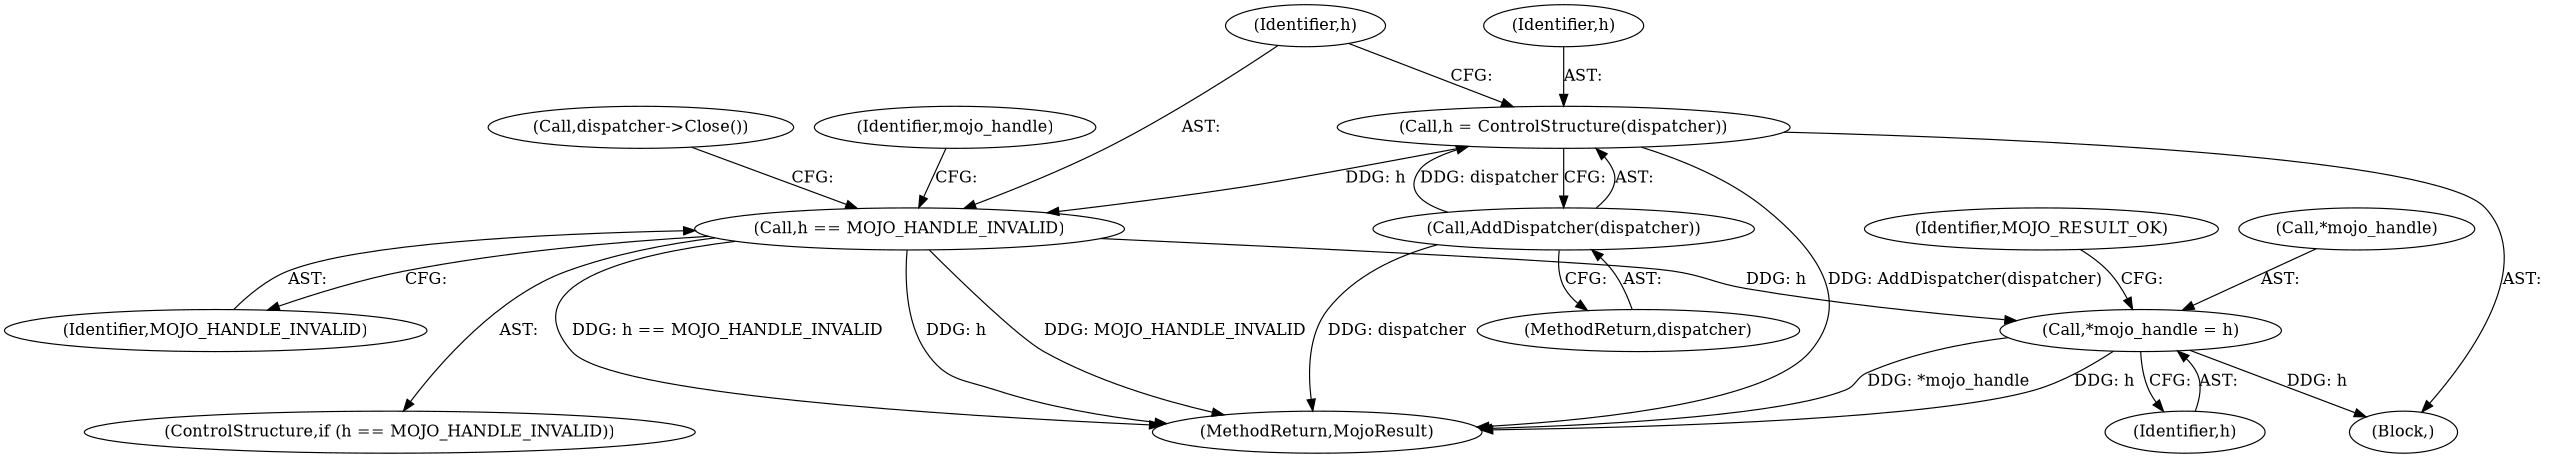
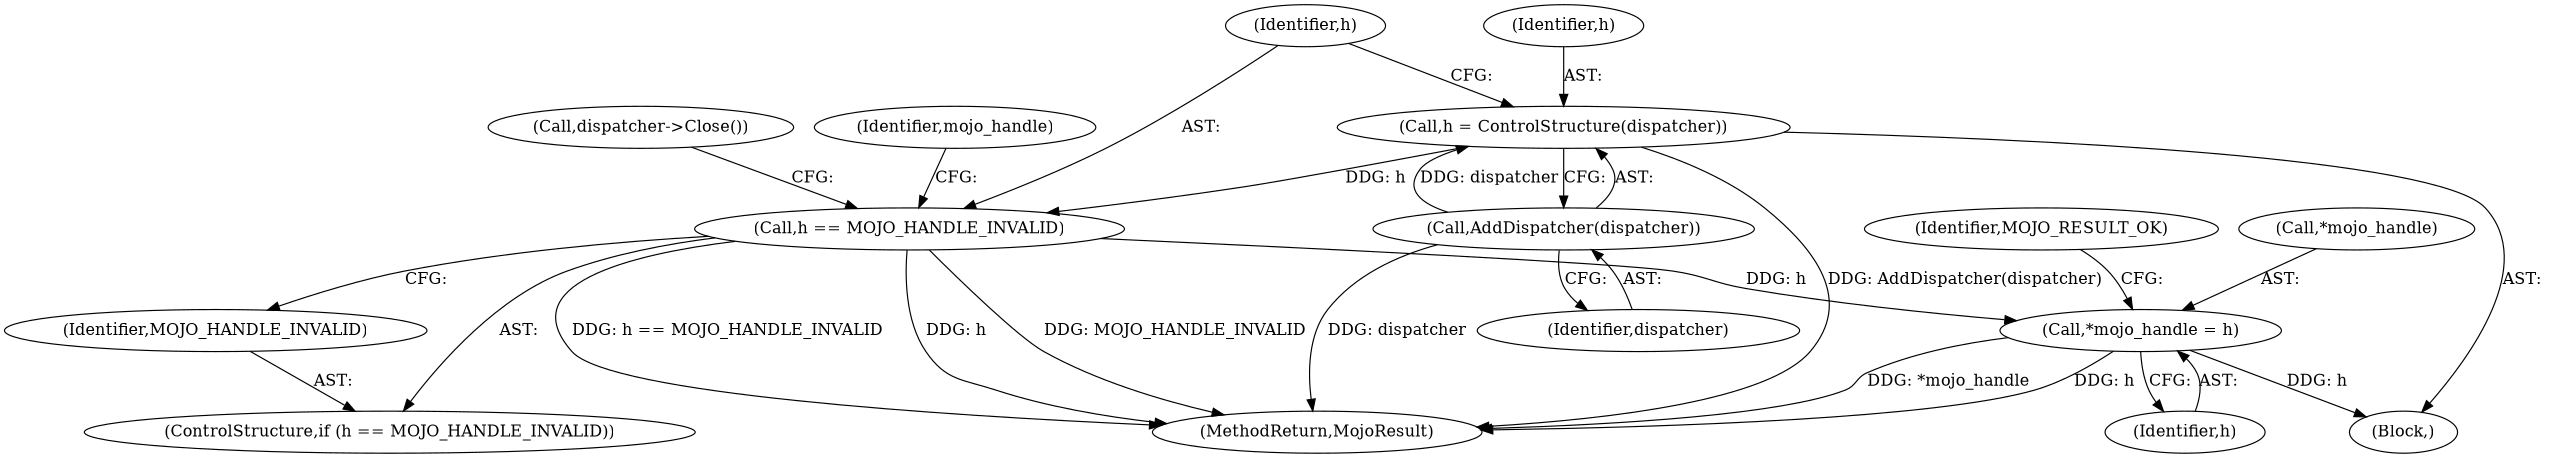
edge "(Identifier,MOJO_HANDLE_INVALID)" -> "(Call,h == MOJO_HANDLE_INVALID)": now "(Identifier,MOJO_HANDLE_INVALID)" -> "(ControlStructure,if (h == MOJO_HANDLE_INVALID))"
node "(MethodReturn,dispatcher)": label "(MethodReturn,dispatcher)" -> "(Identifier,dispatcher)"
